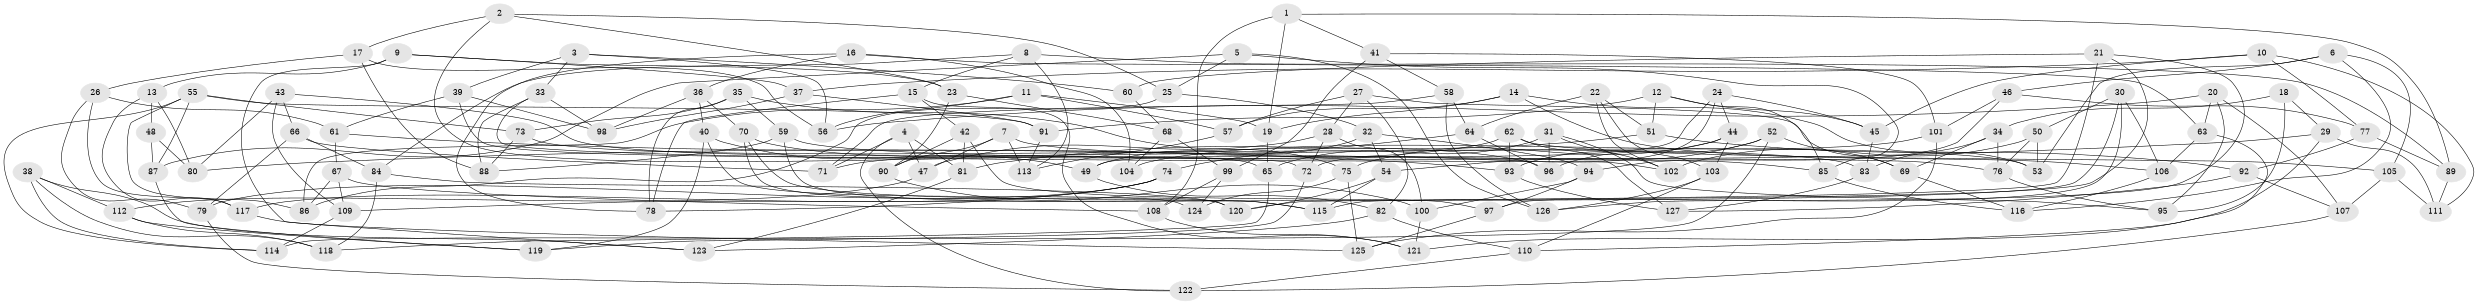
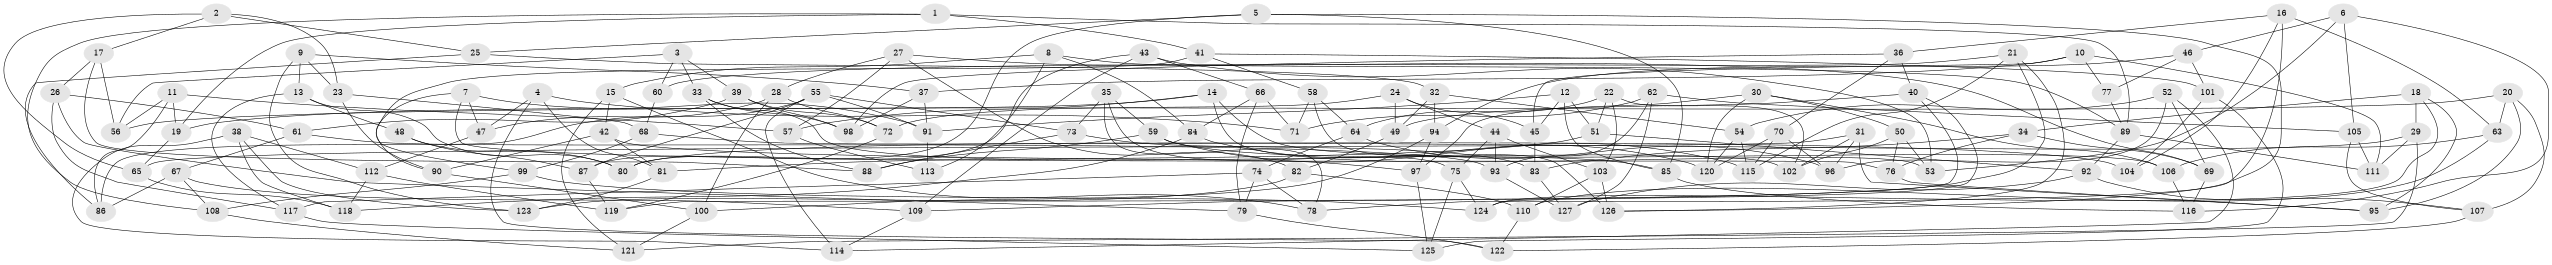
edge "7" -- "113": now "7" -- "91"
edge "77" -- "92": now "89" -- "92"
edge "18" -- "124": added
